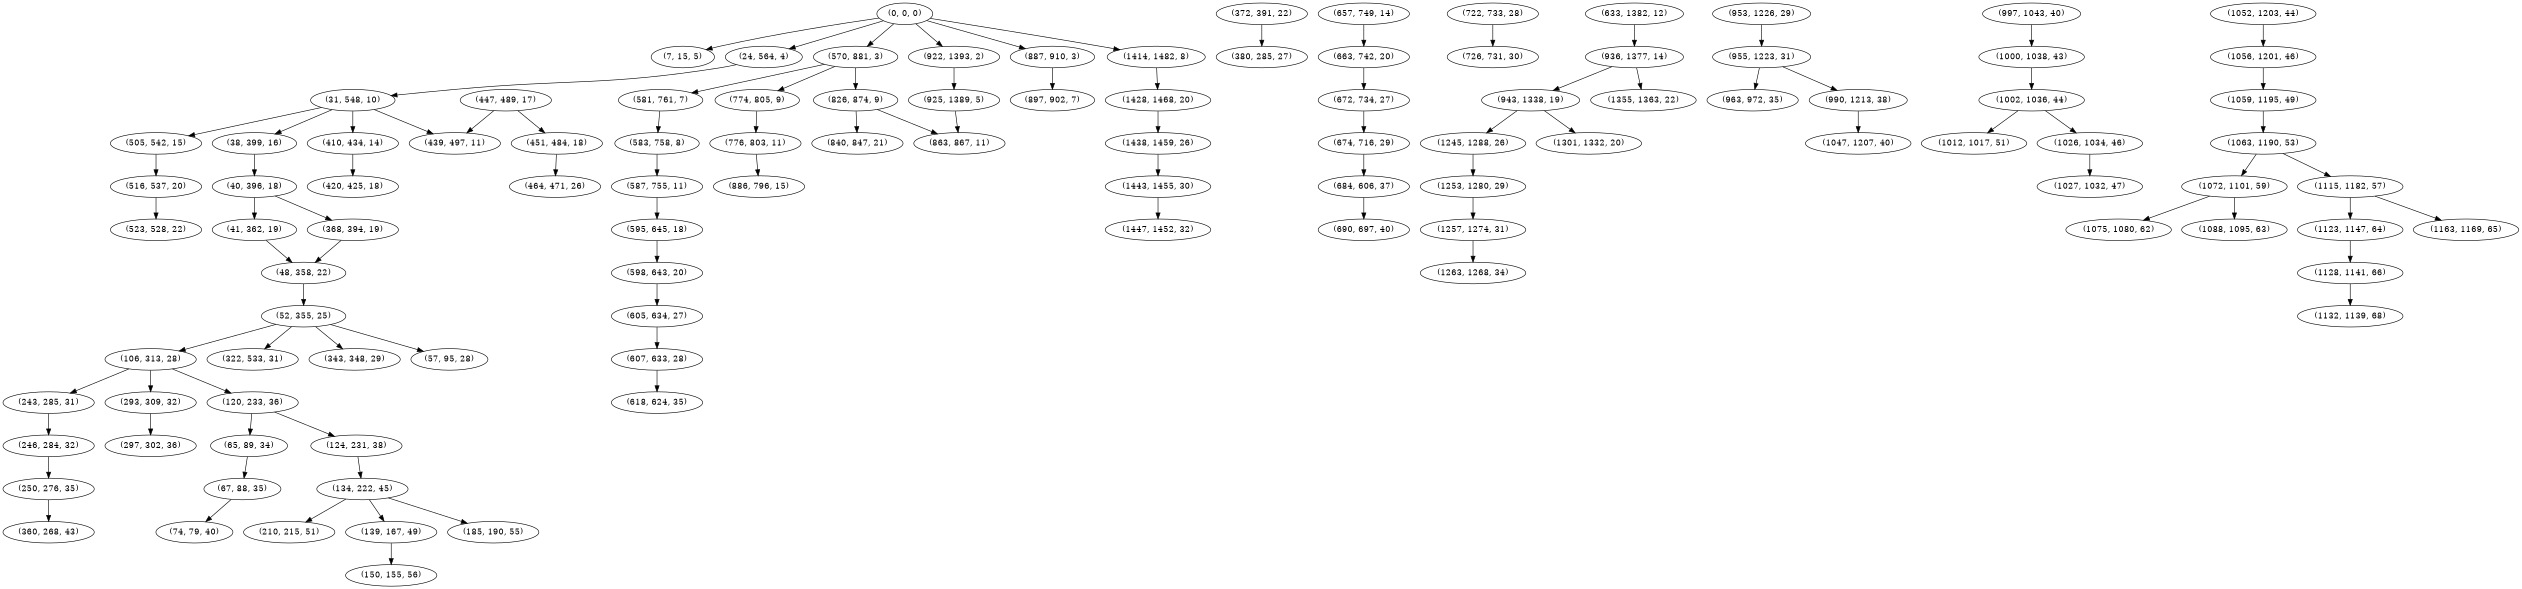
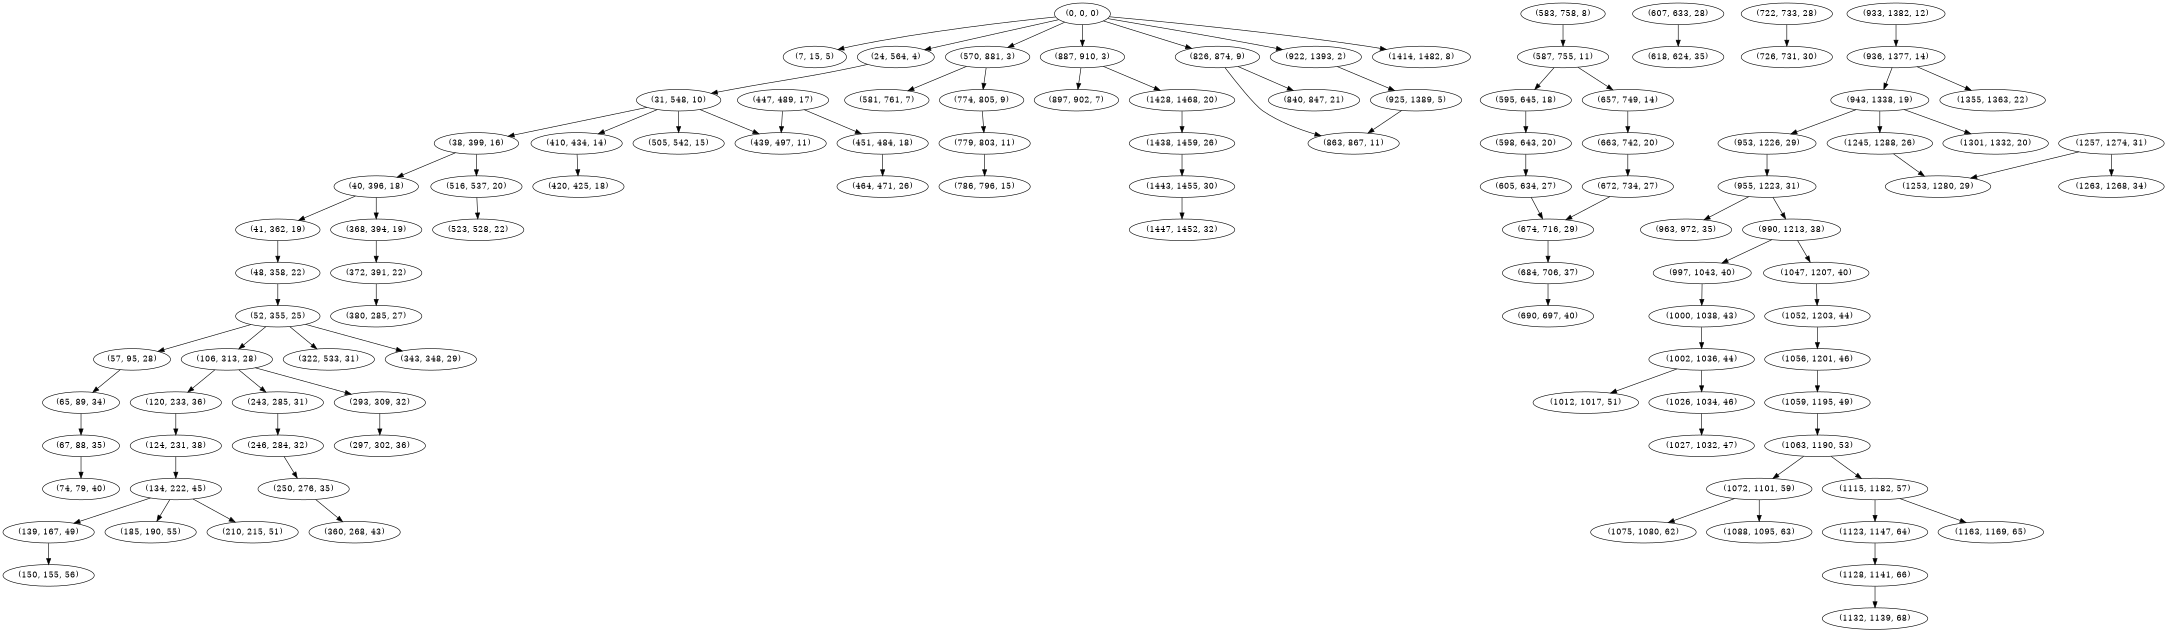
node "(633, 1382, 12)": label "(633, 1382, 12)" -> "(933, 1382, 12)"
edge "(570, 881, 3)" -> "(826, 874, 9)": now "(0, 0, 0)" -> "(826, 874, 9)"
edge "(1414, 1482, 8)" -> "(1428, 1468, 20)": now "(887, 910, 3)" -> "(1428, 1468, 20)"
edge "(587, 755, 11)" -> "(657, 749, 14)": added
edge "(581, 761, 7)" -> "(583, 758, 8)": removed
edge "(943, 1338, 19)" -> "(953, 1226, 29)": added
node "(776, 803, 11)": label "(776, 803, 11)" -> "(779, 803, 11)"
edge "(505, 542, 15)" -> "(516, 537, 20)": now "(38, 399, 16)" -> "(516, 537, 20)"
node "(886, 796, 15)": label "(886, 796, 15)" -> "(786, 796, 15)"
node "(684, 606, 37)": label "(684, 606, 37)" -> "(684, 706, 37)"
edge "(1253, 1280, 29)" -> "(1257, 1274, 31)": reversed
edge "(368, 394, 19)" -> "(48, 358, 22)": now "(368, 394, 19)" -> "(372, 391, 22)"
edge "(990, 1213, 38)" -> "(997, 1043, 40)": added
edge "(1047, 1207, 40)" -> "(1052, 1203, 44)": added
edge "(605, 634, 27)" -> "(607, 633, 28)": now "(605, 634, 27)" -> "(674, 716, 29)"
edge "(120, 233, 36)" -> "(65, 89, 34)": now "(57, 95, 28)" -> "(65, 89, 34)"
